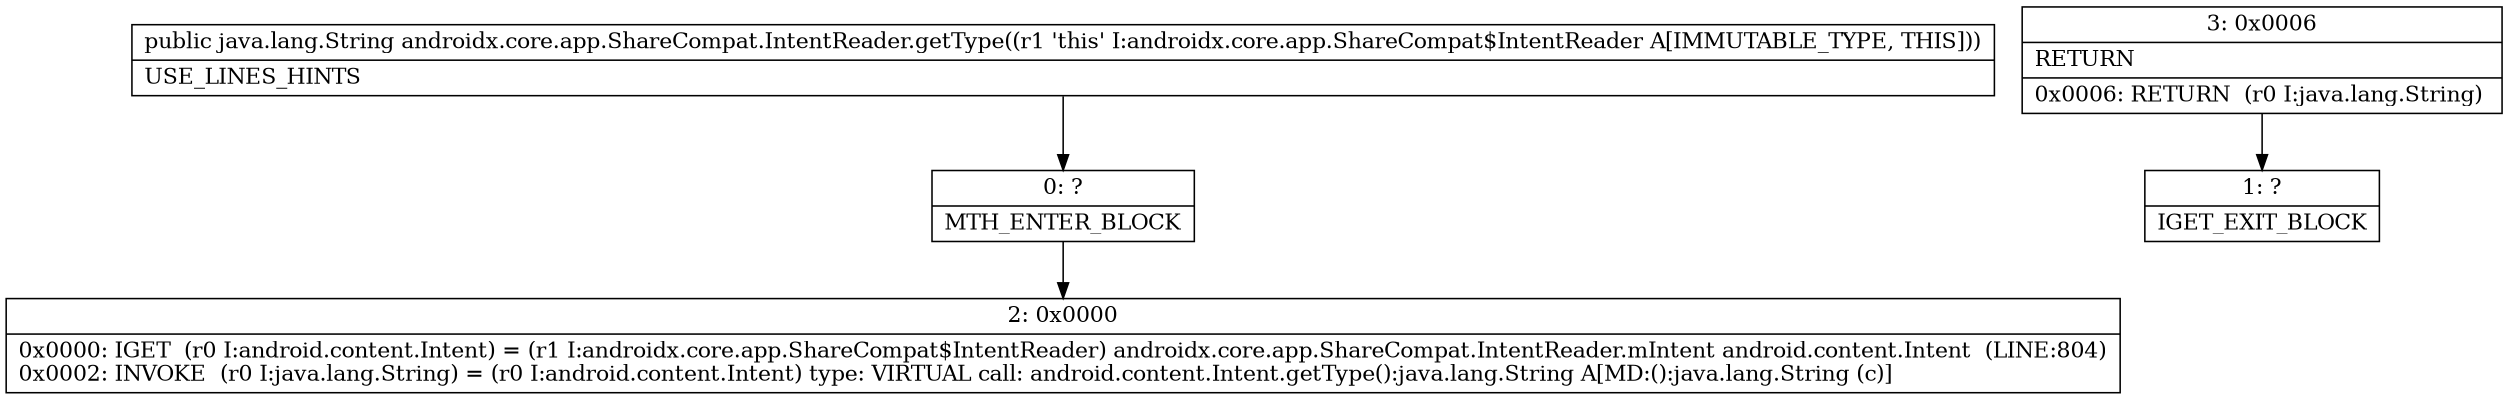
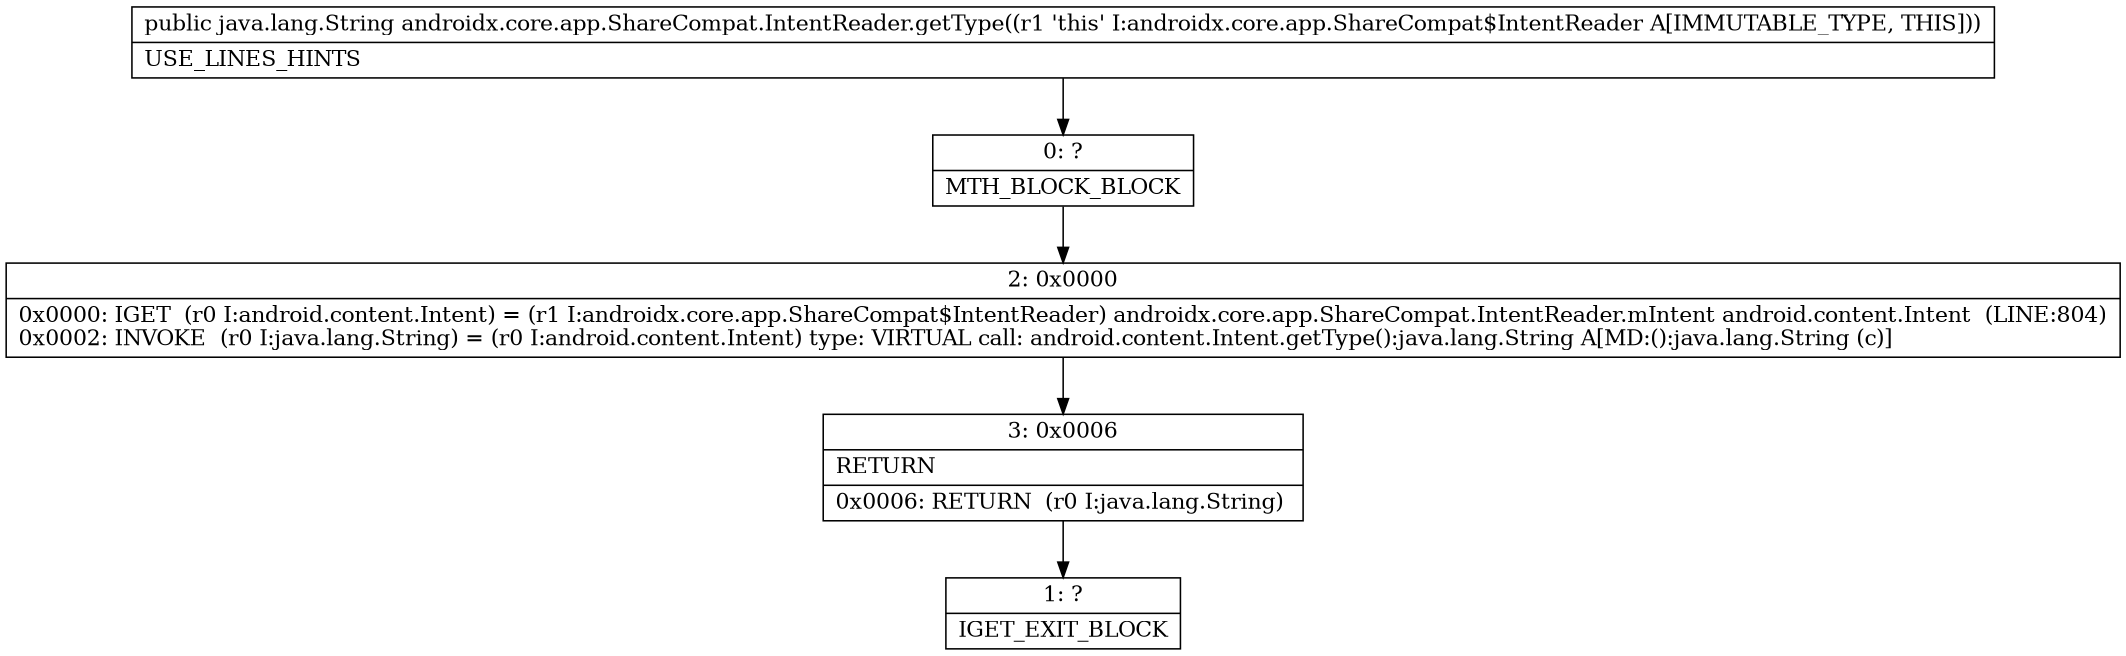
node "0: ?": text "MTH_ENTER_BLOCK" -> "MTH_BLOCK_BLOCK"
edge "2: 0x0000" -> "3: 0x0006": added
